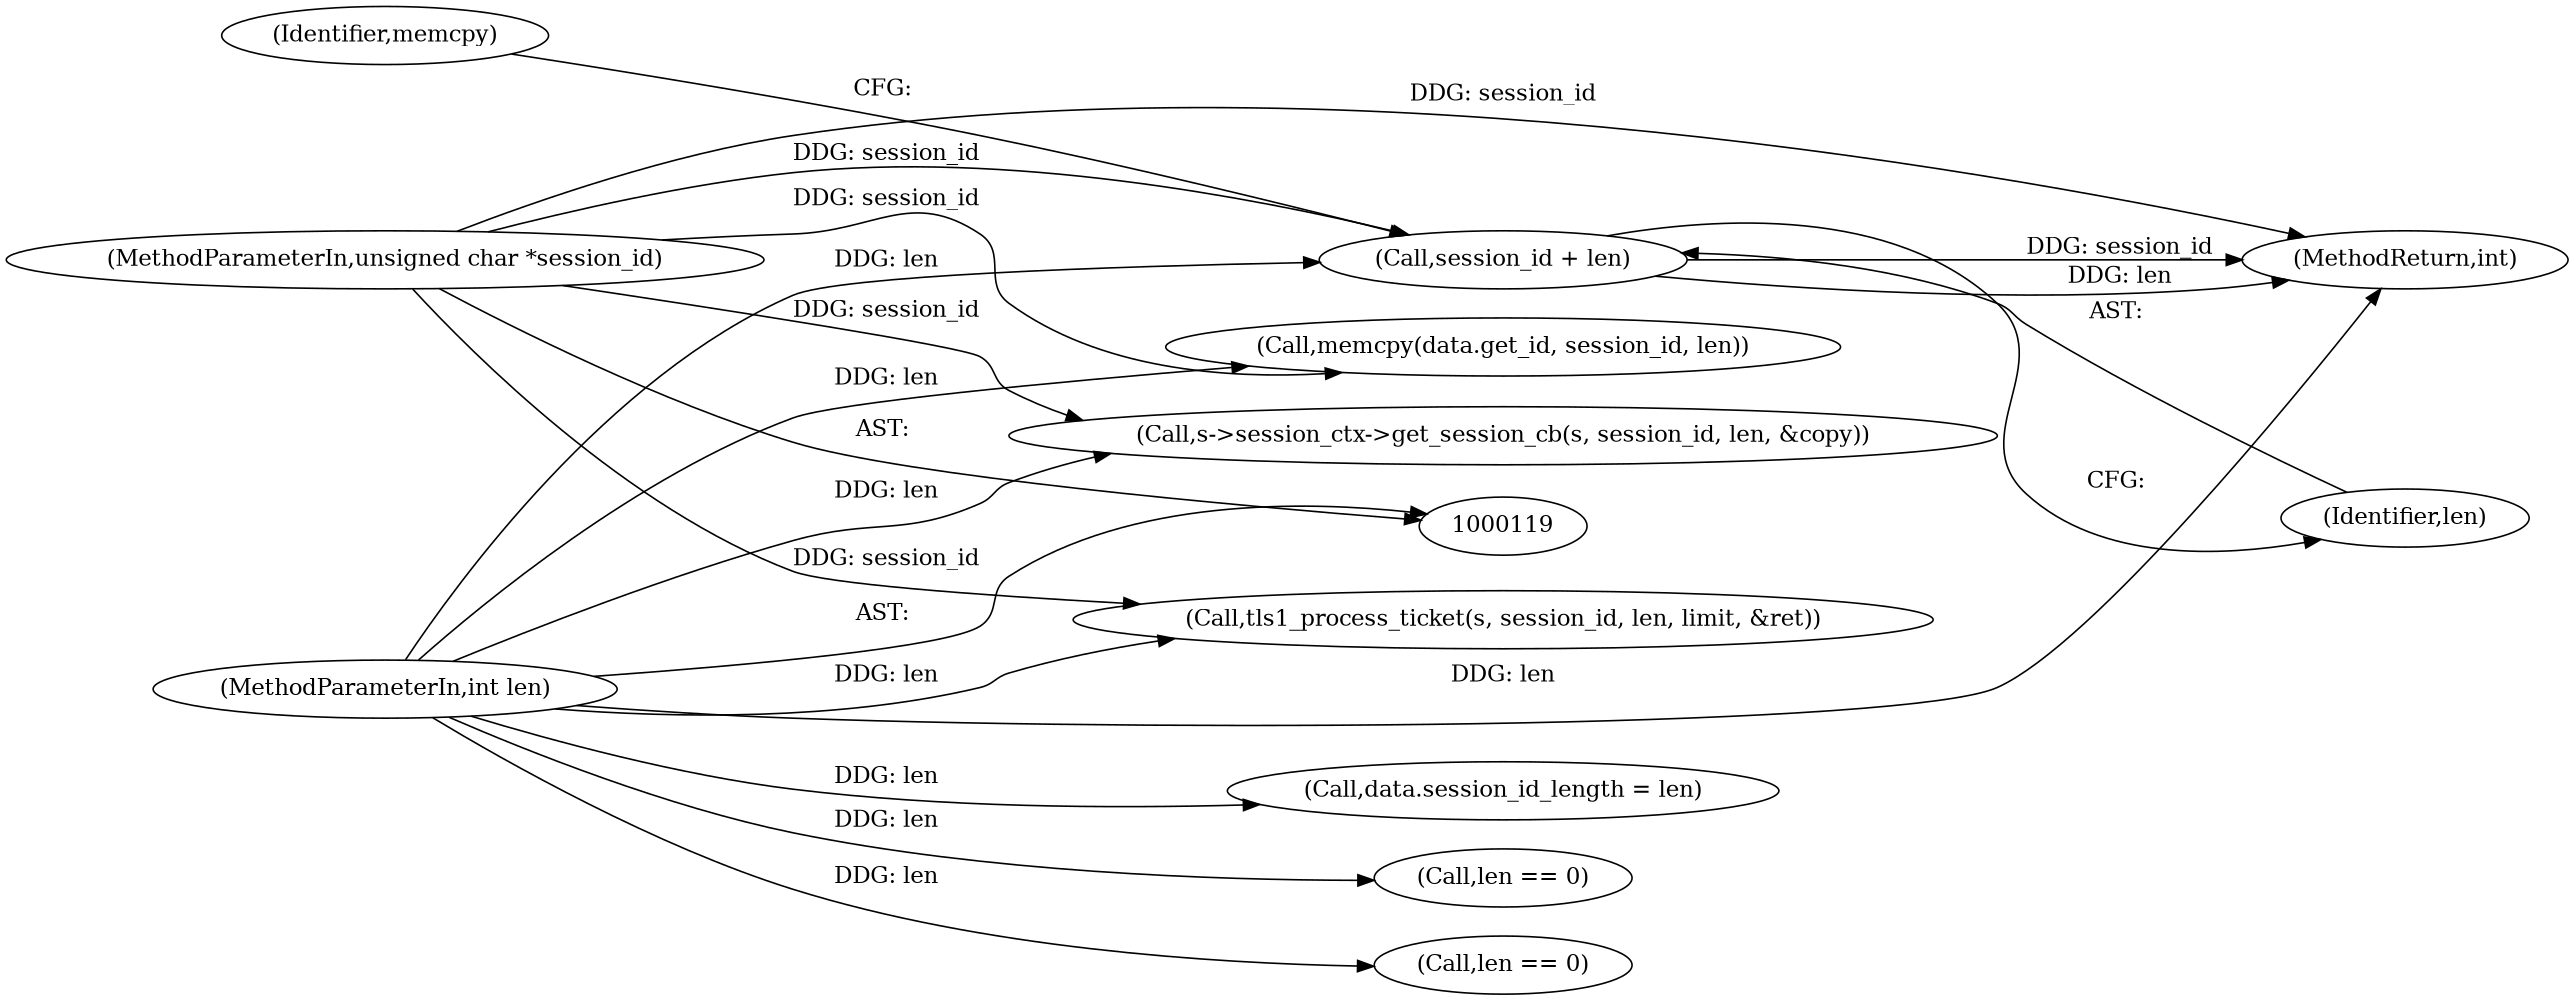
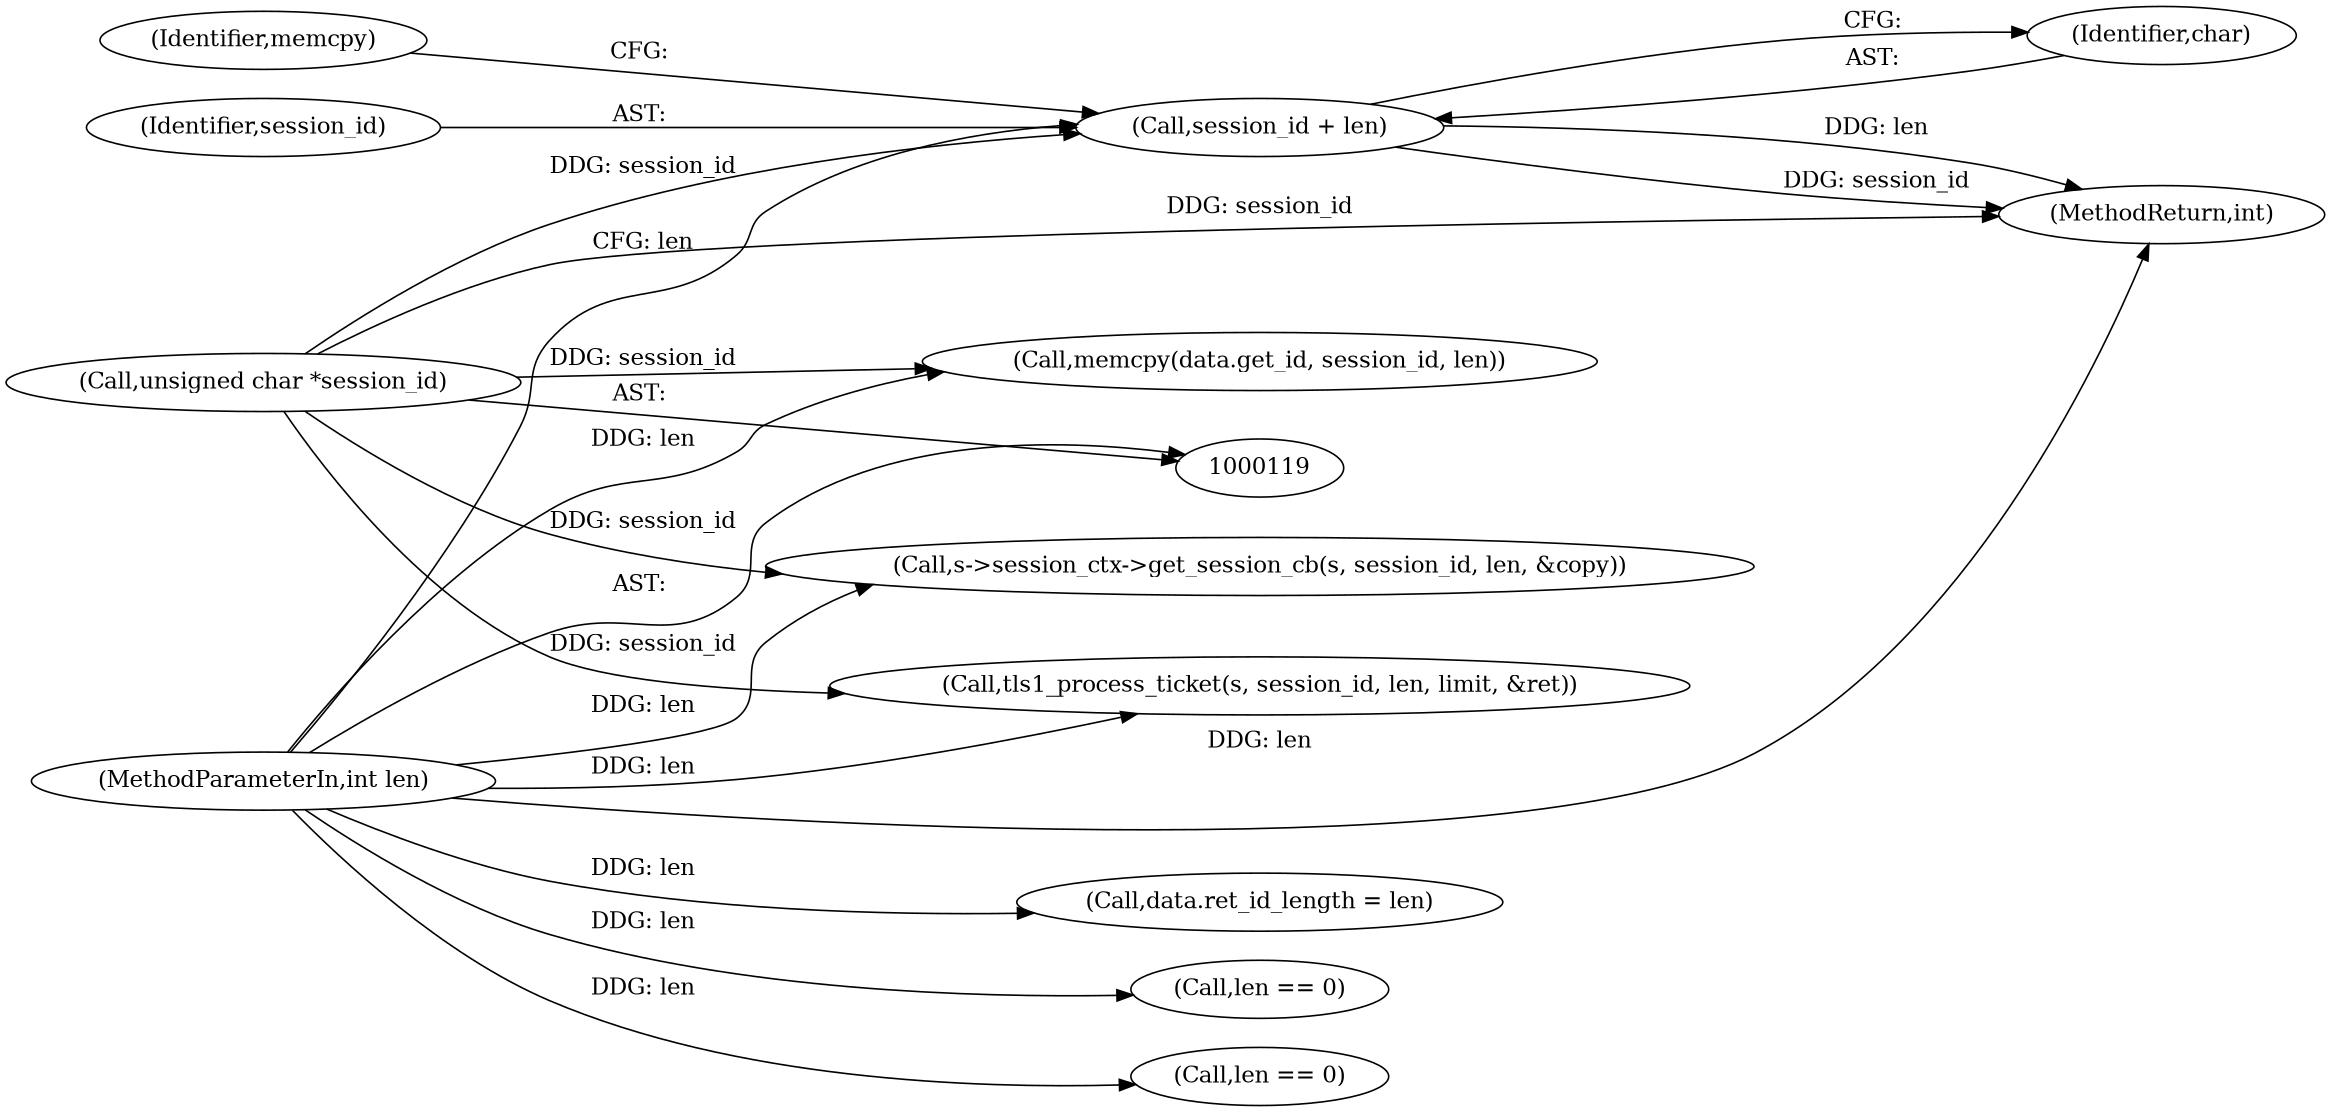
node "(Identifier,session_id)": added
node "(MethodParameterIn,unsigned char *session_id)": label "(MethodParameterIn,unsigned char *session_id)" -> "(Call,unsigned char *session_id)"
edge "(MethodParameterIn,int len)" -> "(Call,session_id + len)": label "DDG: len" -> "CFG: len"
node "(Identifier,len)": label "(Identifier,len)" -> "(Identifier,char)"
node "(Call,data.session_id_length = len)": label "(Call,data.session_id_length = len)" -> "(Call,data.ret_id_length = len)"
